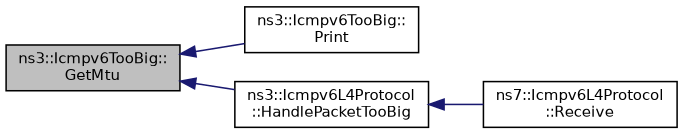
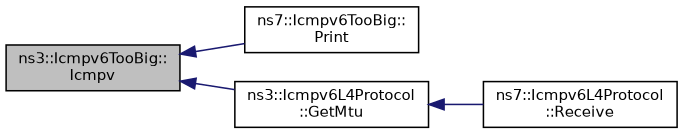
node "ns3::Icmpv6TooBig:: Print": label "ns3::Icmpv6TooBig:: Print" -> "ns7::Icmpv6TooBig:: Print"
node "ns3::Icmpv6TooBig:: GetMtu": label "ns3::Icmpv6TooBig:: GetMtu" -> "ns3::Icmpv6TooBig:: Icmpv"
node "ns3::Icmpv6L4Protocol ::HandlePacketTooBig": label "ns3::Icmpv6L4Protocol ::HandlePacketTooBig" -> "ns3::Icmpv6L4Protocol ::GetMtu"
